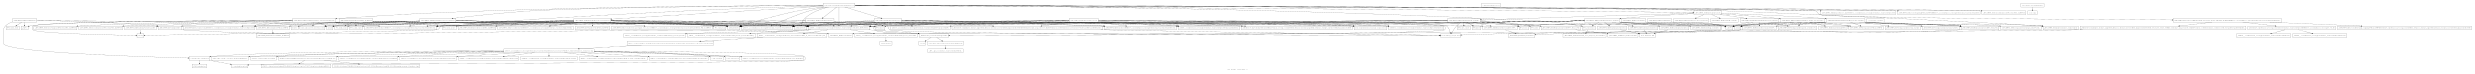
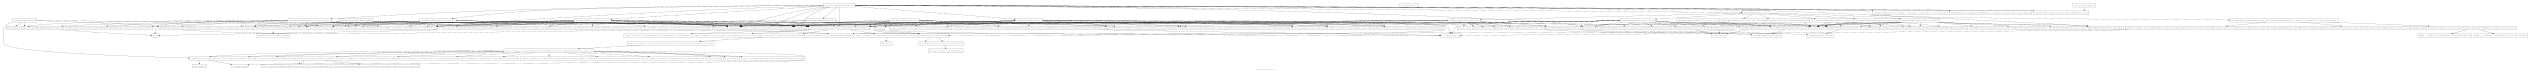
edge "MPI_Allreduce" -> "_ZN9LAMMPS_NS4Atom25data_fix_compute_variableEii": now "_ZN9LAMMPS_NS8ReadDump13process_atomsEv" -> "_ZN9LAMMPS_NS4Atom25data_fix_compute_variableEii"
